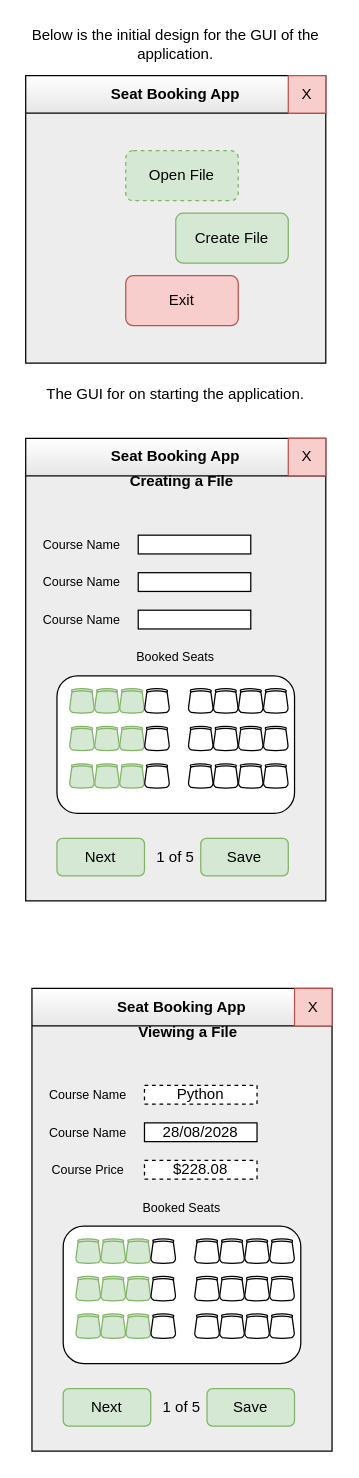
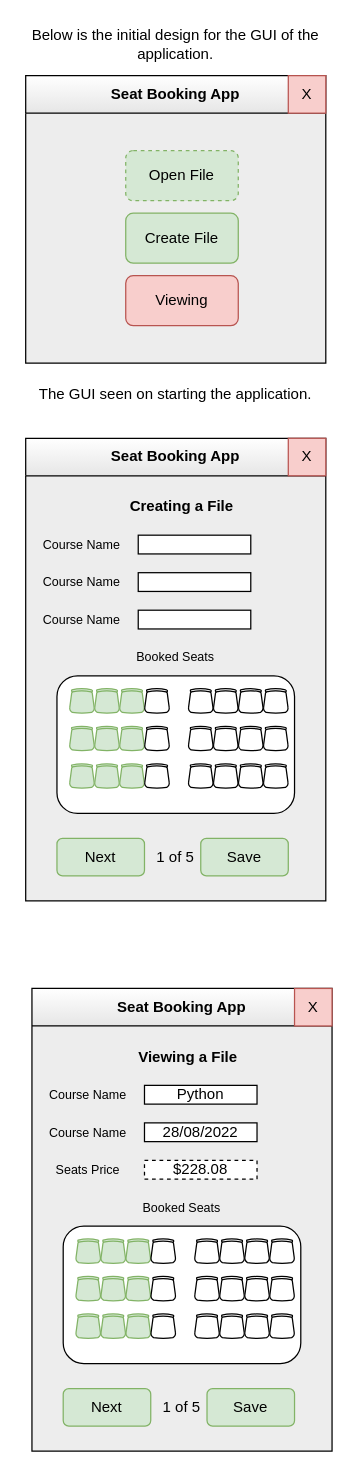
node "Create File": moved (232, 238) -> (182, 238)
node "Exit": label "Exit" -> "Viewing"
node "The GUI for on starting the application.": label "The GUI for on starting the application." -> "The GUI seen on starting the application."
node "Creating a File": moved (182, 482) -> (182, 507)
node "Viewing a File": moved (188, 1032) -> (188, 1057)
node "Python": style dashed -> solid
node "28/08/2028": label "28/08/2028" -> "28/08/2022"
node "Course Price": label "Course Price" -> "Seats Price"
